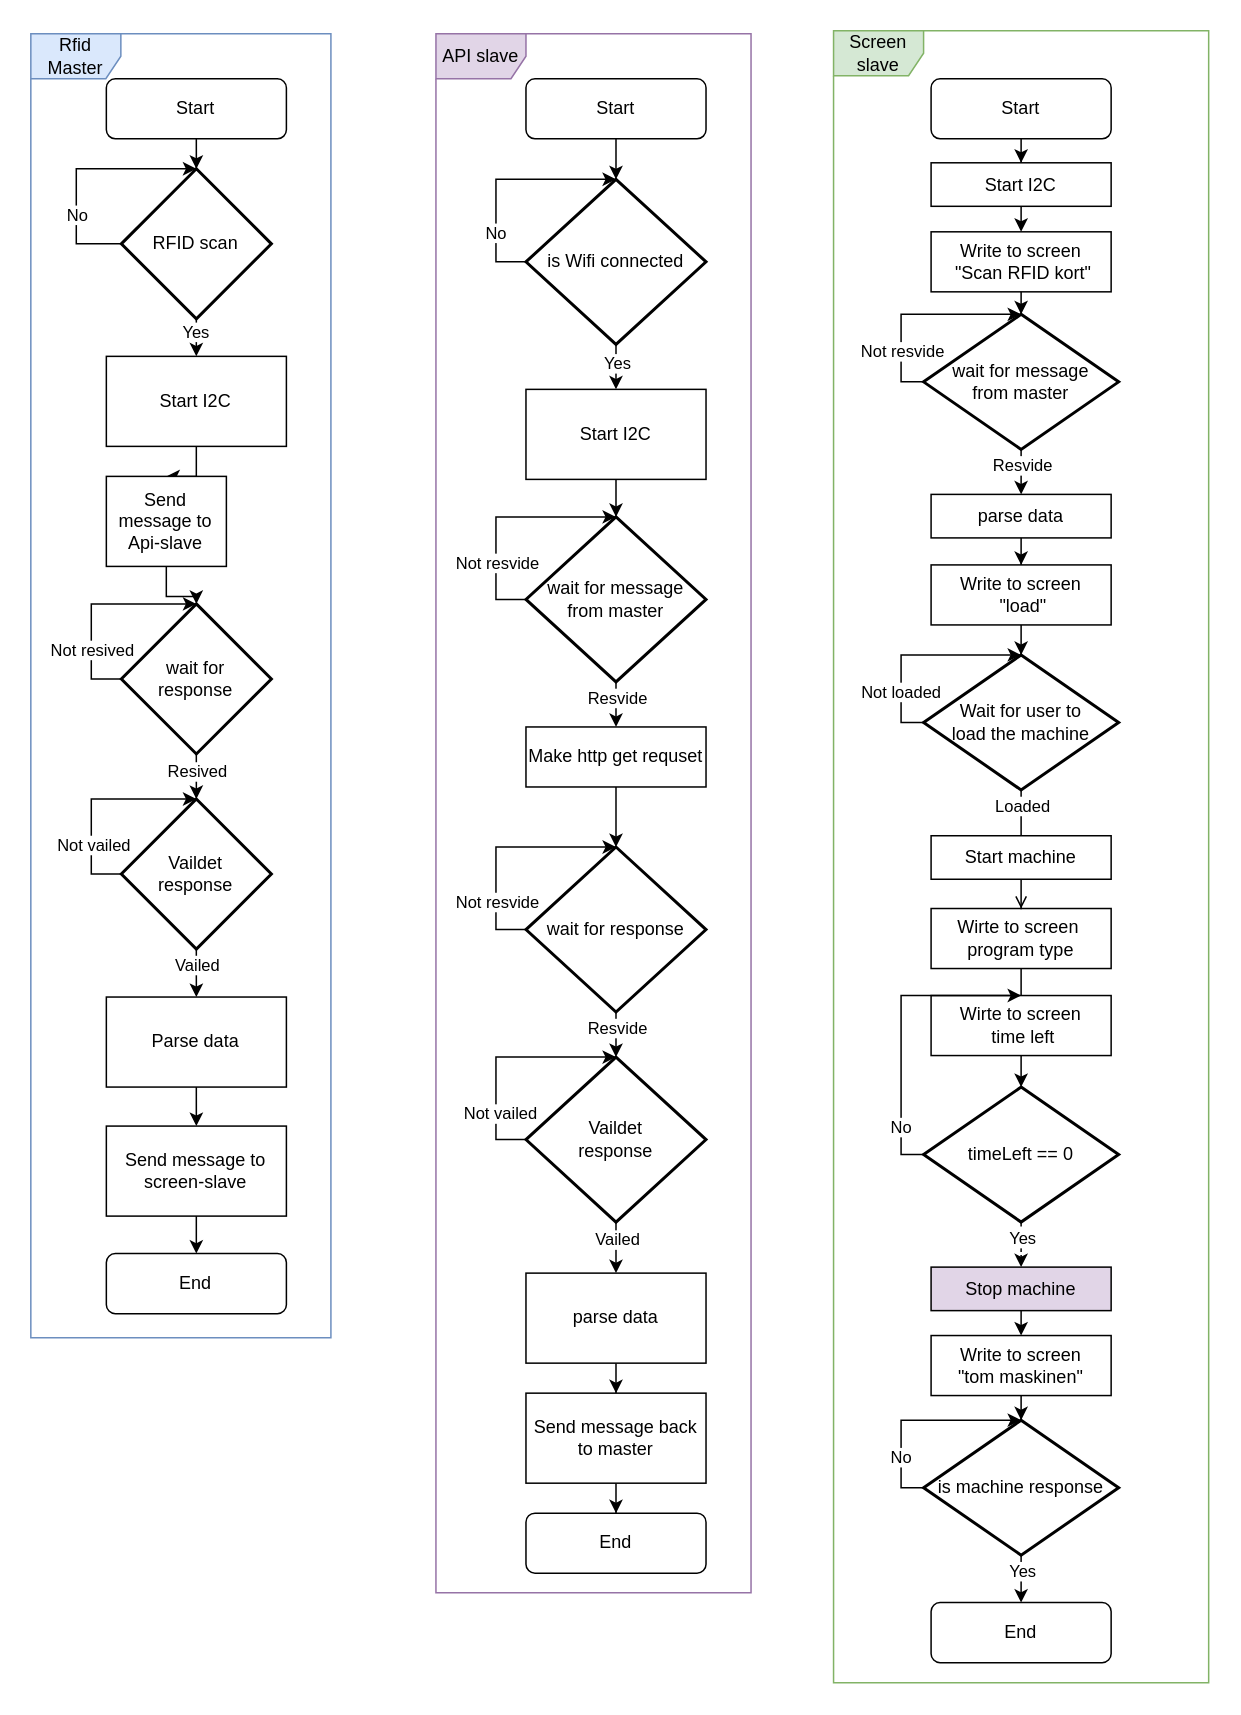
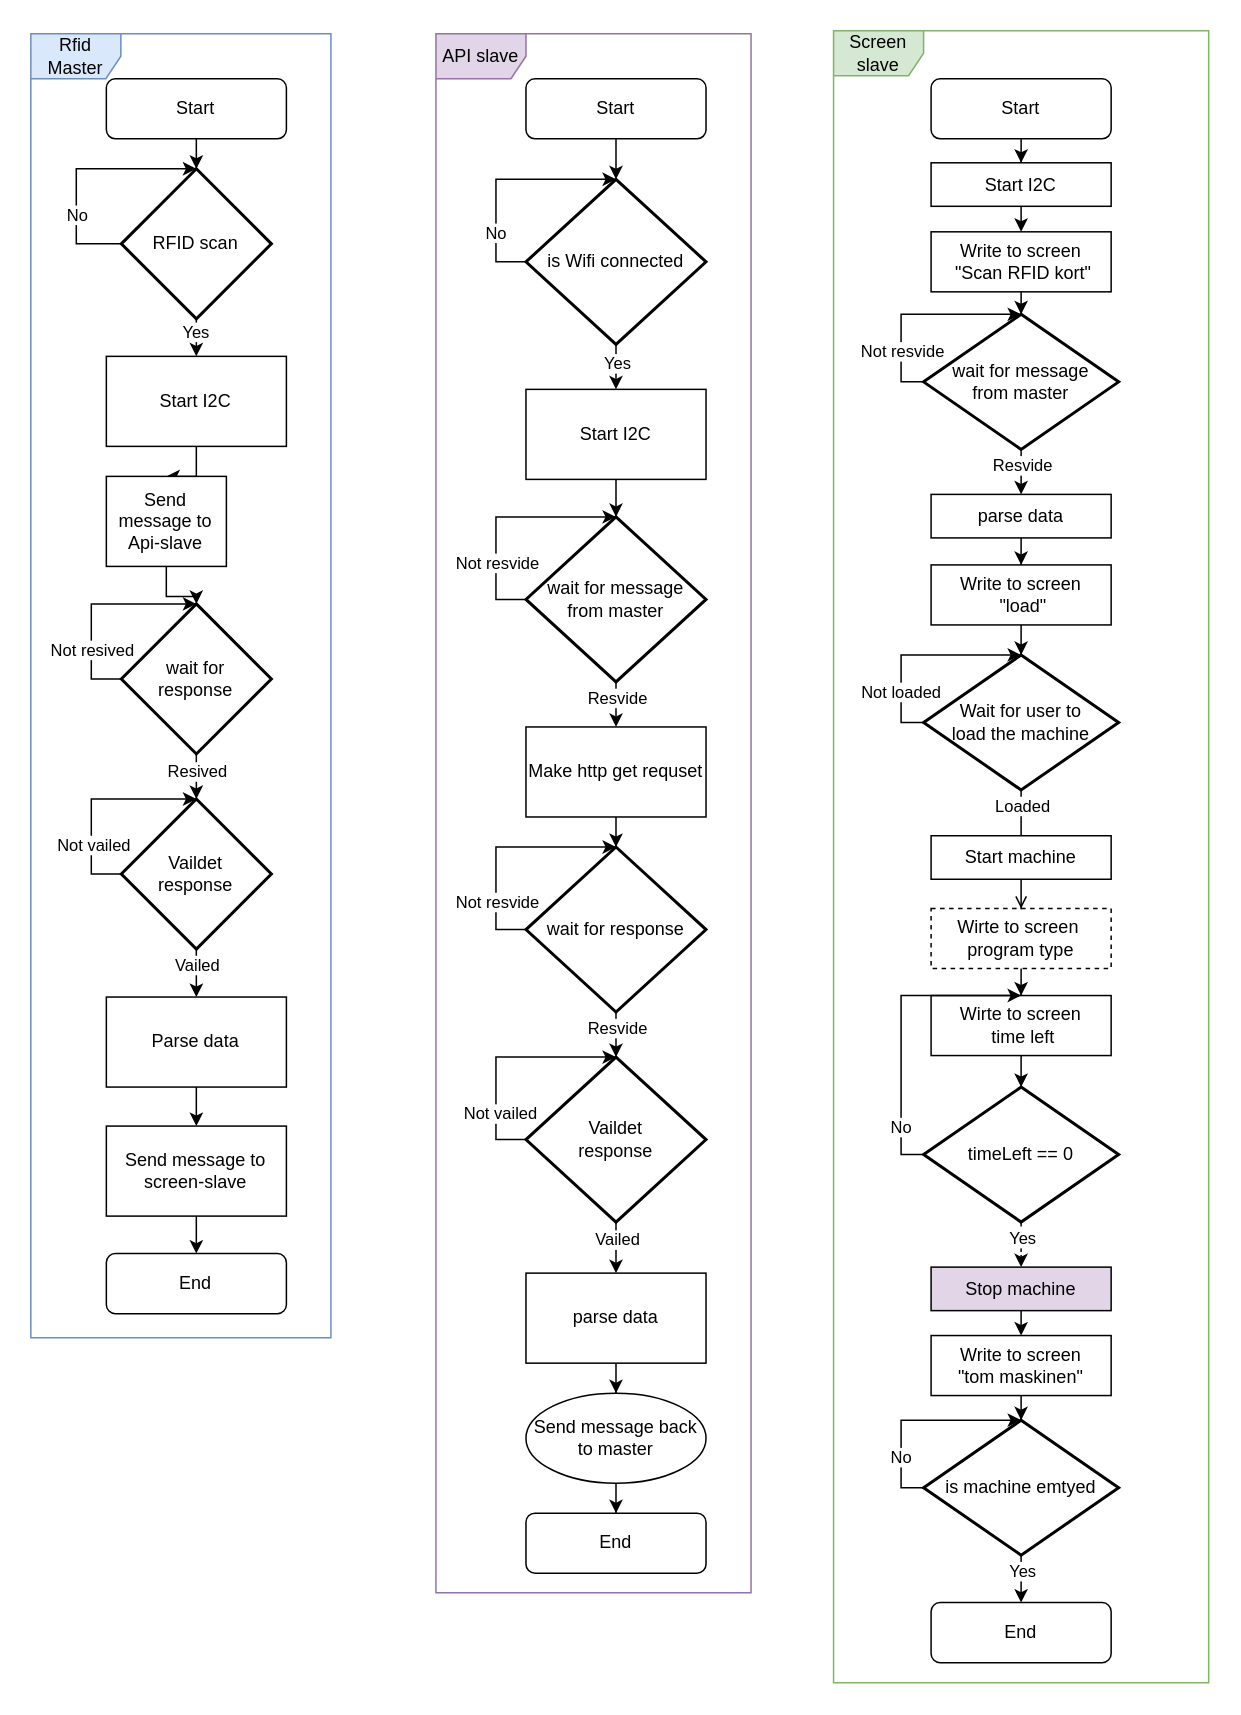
node "Make http get requset": size 180x60 -> 180x90
node "Wirte to screen program type": style solid -> dashed
edge "Wirte to screen program type" -- "Wirte to screen time left": arrowhead none -> classic
node "Send message back to master": shape rectangle -> ellipse
node "is machine response": label "is machine response" -> "is machine emtyed"
